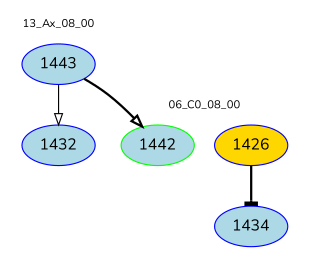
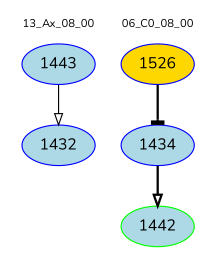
edge "1443" -> "1442": now "1434" -> "1442"
node "1426": label "1426" -> "1526"
